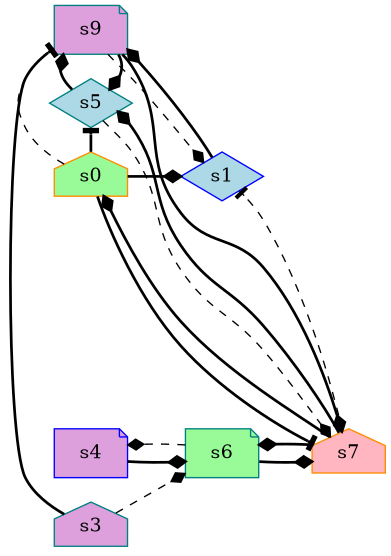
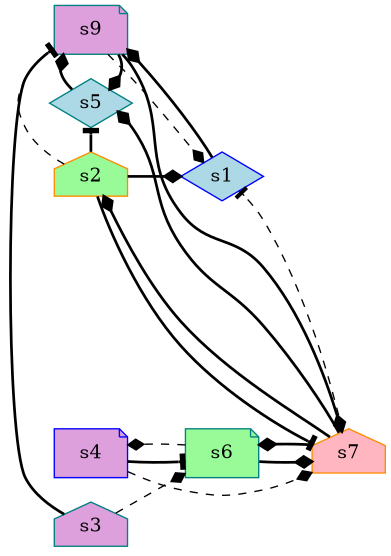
node "s0": label "s0" -> "s2"
edge "s5" -> "s7": now "s4" -> "s7"
edge "s4" -> "s6": arrowhead diamond -> tee
